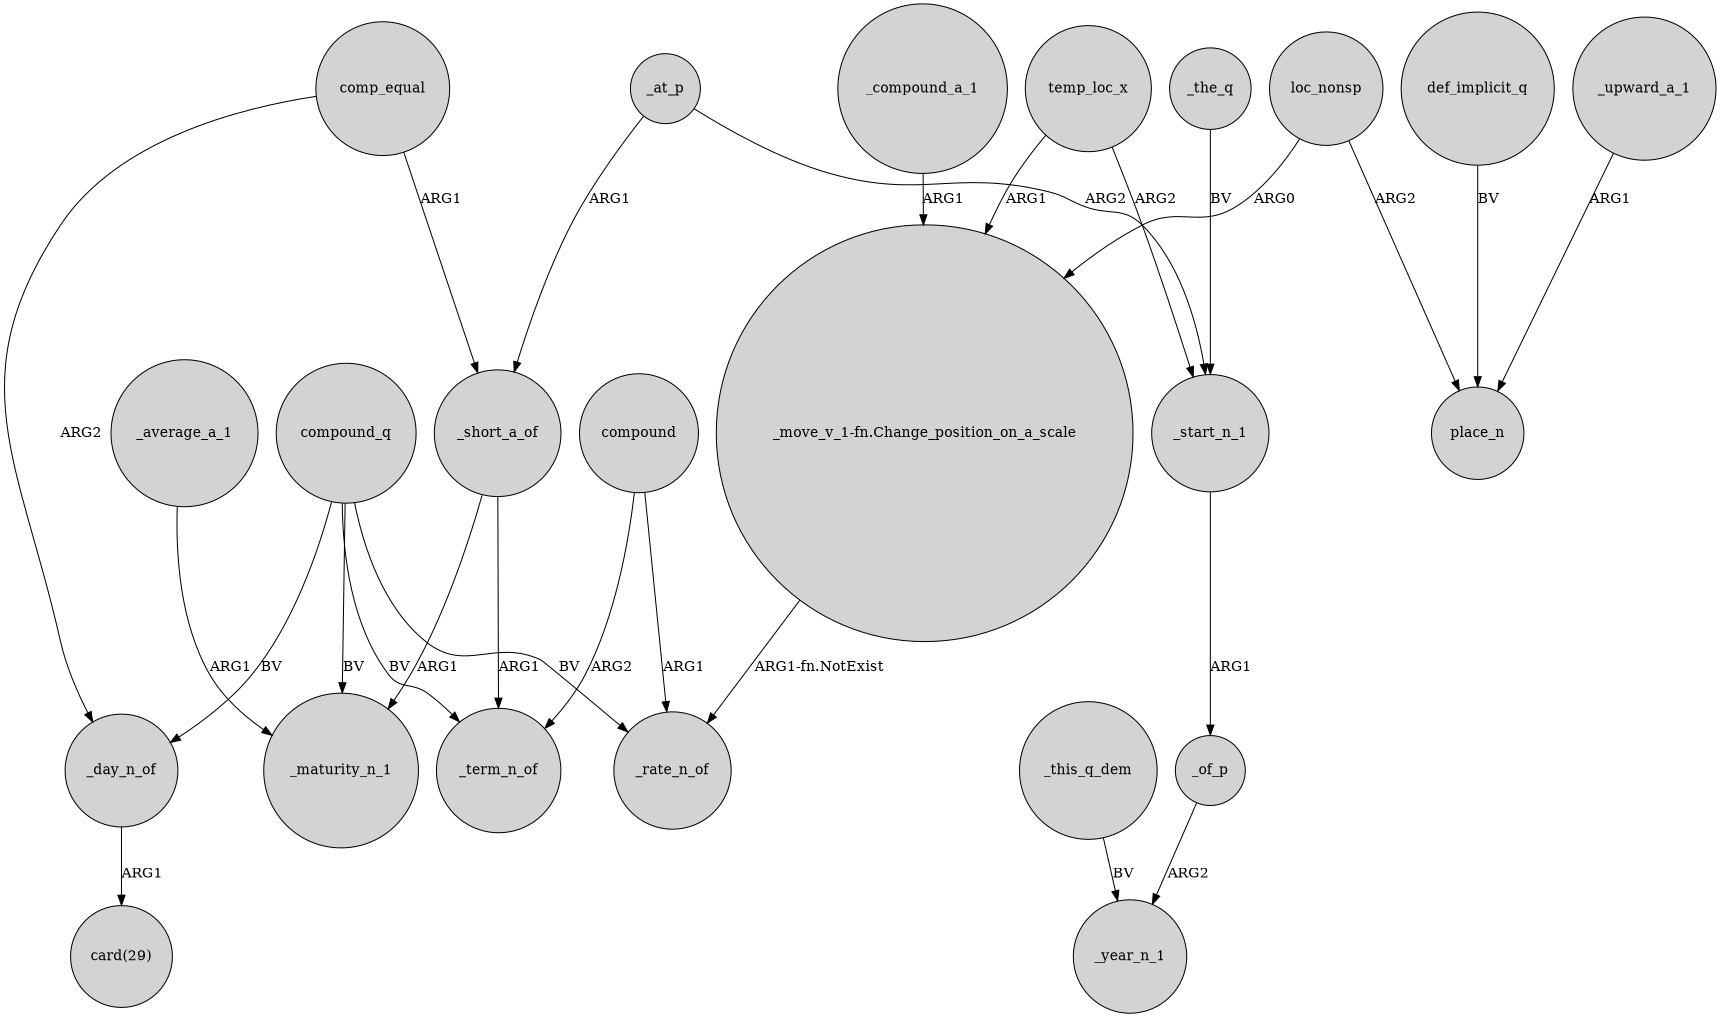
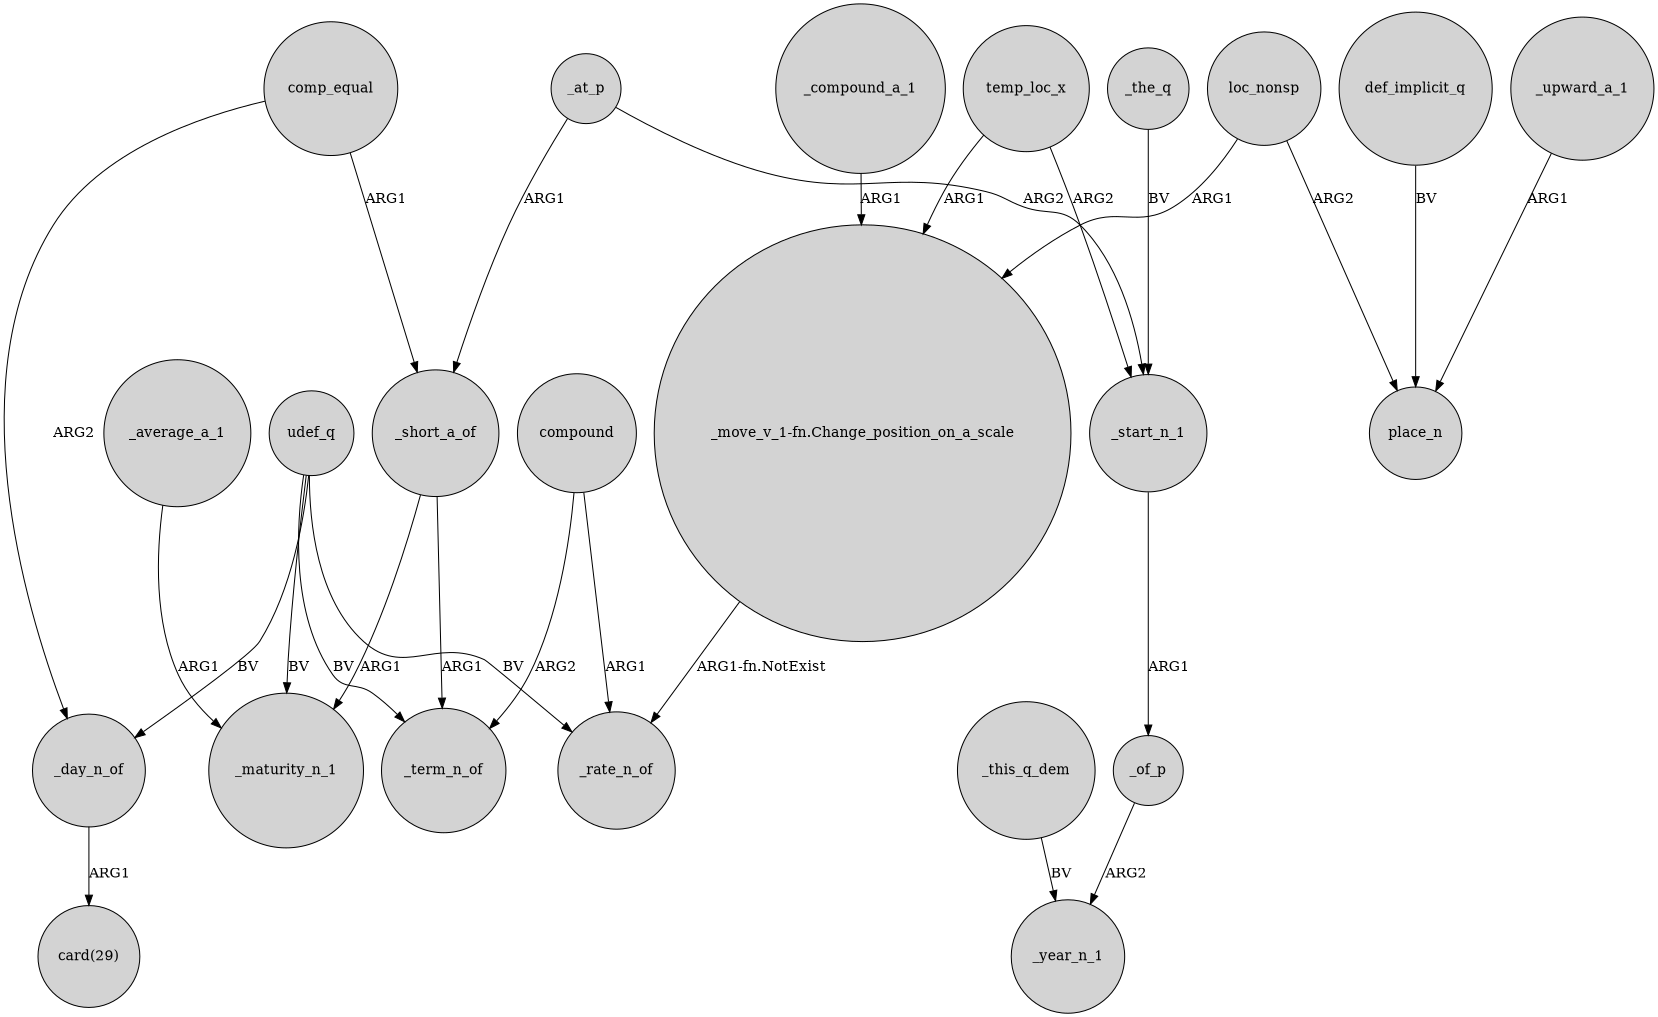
edge "loc_nonsp" -> "_move_v_1-fn.Change_position_on_a_scale": label "ARG0" -> "ARG1"
node "compound_q": label "compound_q" -> "udef_q"
